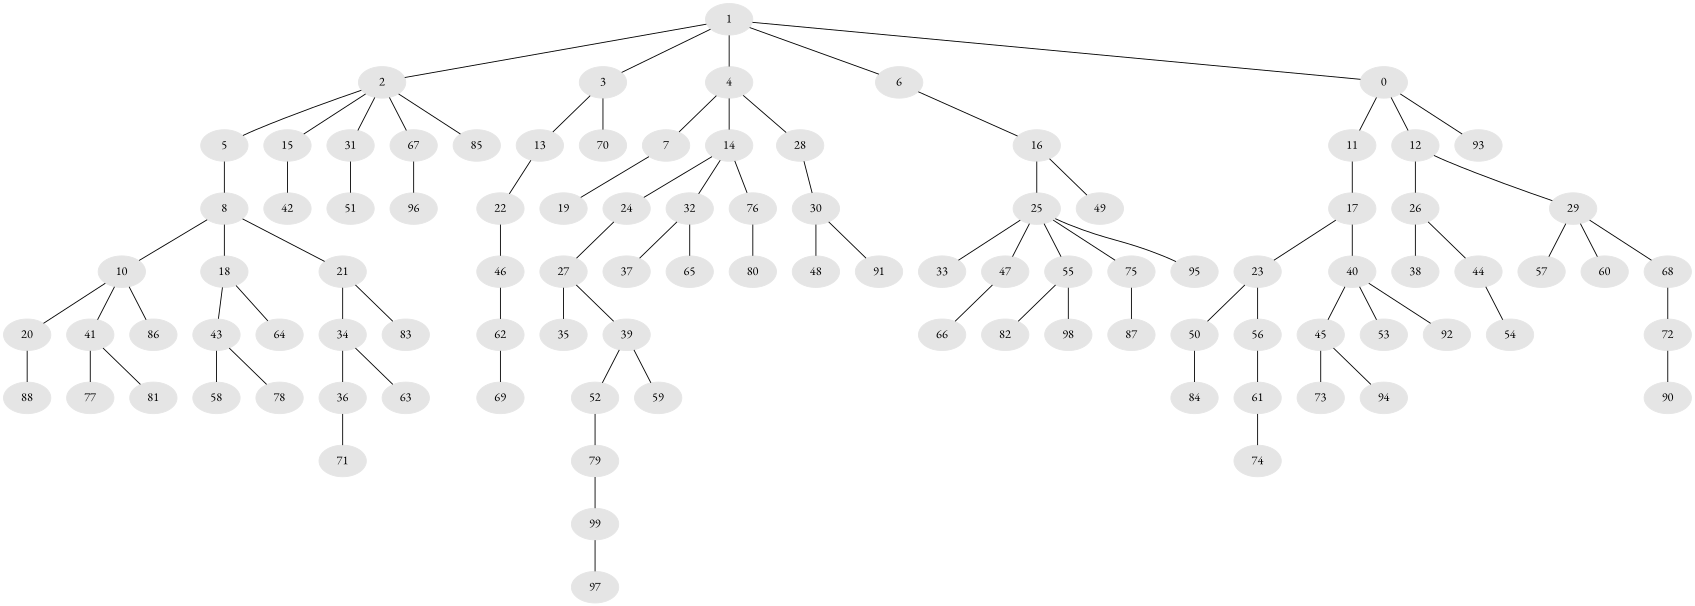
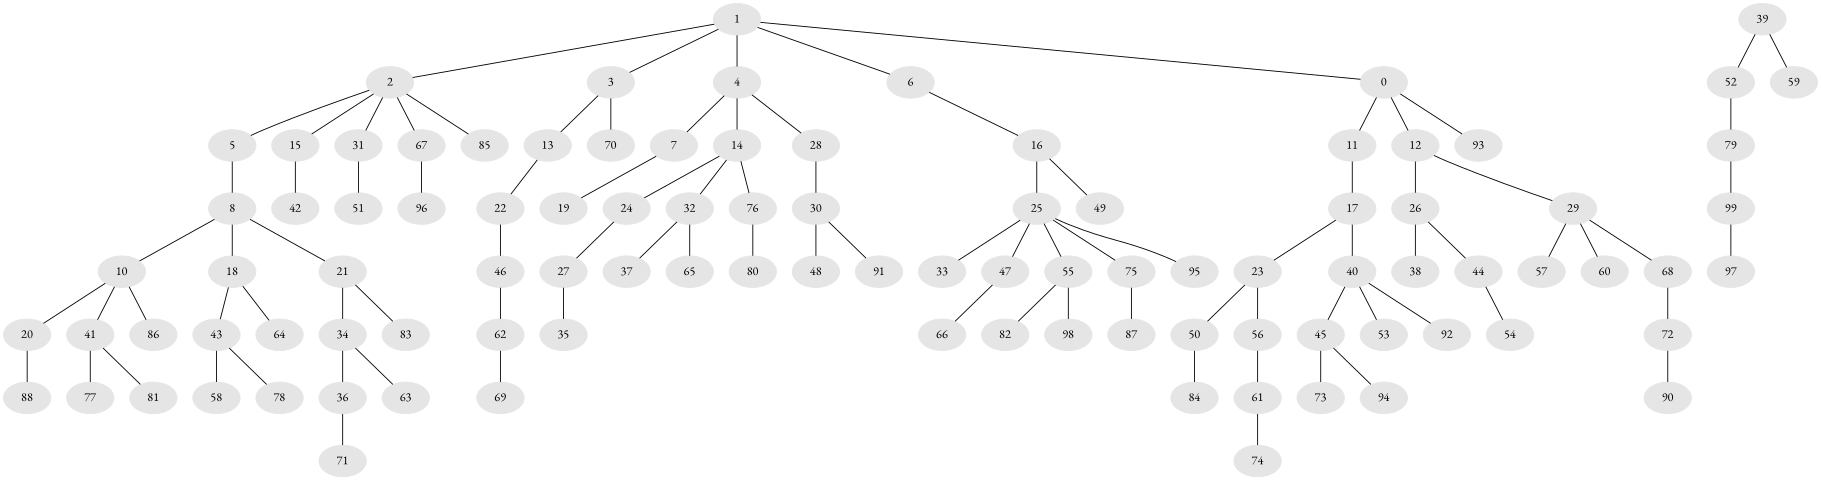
edge "27" -- "39": removed
